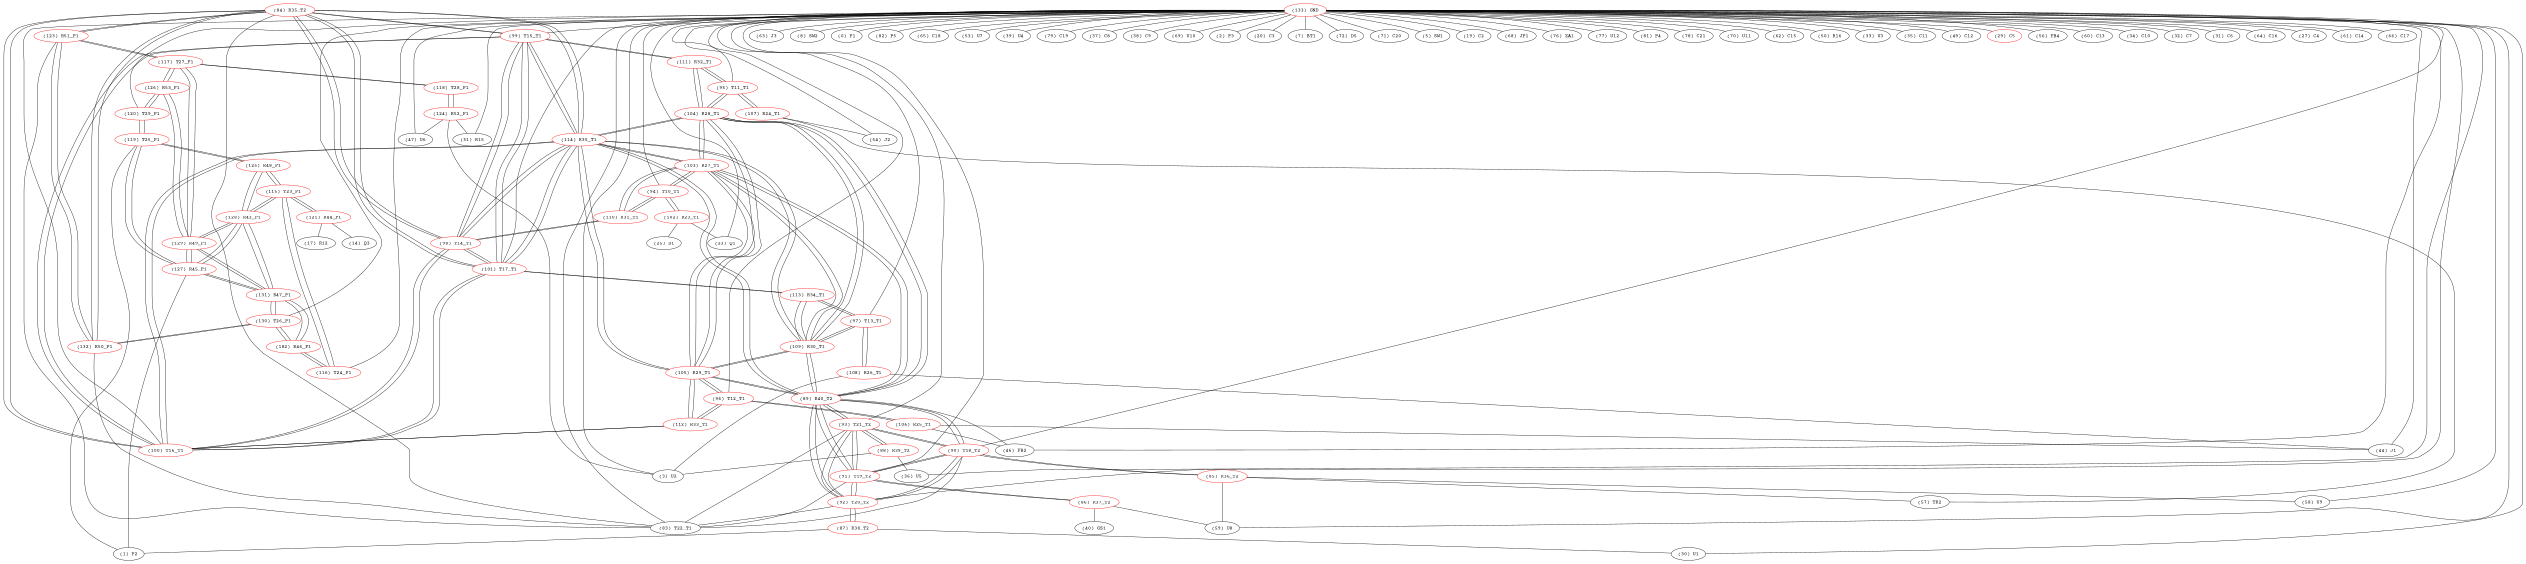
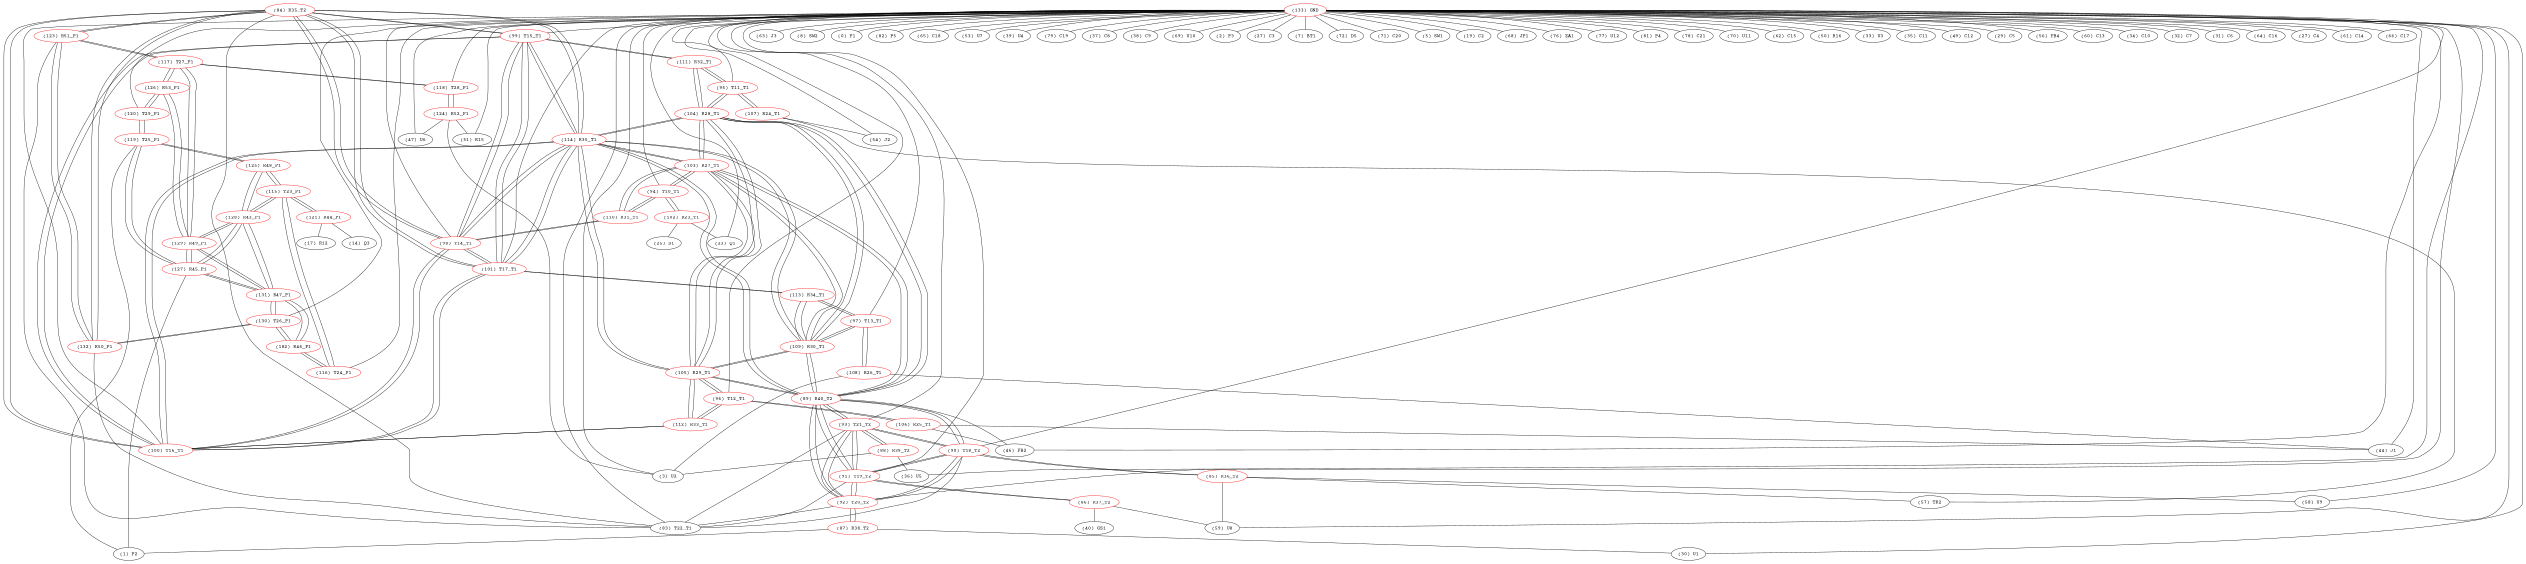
edge "(133) GND" -- "(98) T14_T1": added
edge "(133) GND" -- "(118) T28_P1": added
node "(20) C3": label "(20) C3" -> "(27) C3"
node "(29) C5": color red -> black
